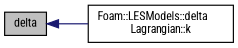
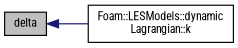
node "Foam::LESModels::delta Lagrangian::k": label "Foam::LESModels::delta Lagrangian::k" -> "Foam::LESModels::dynamic Lagrangian::k"
